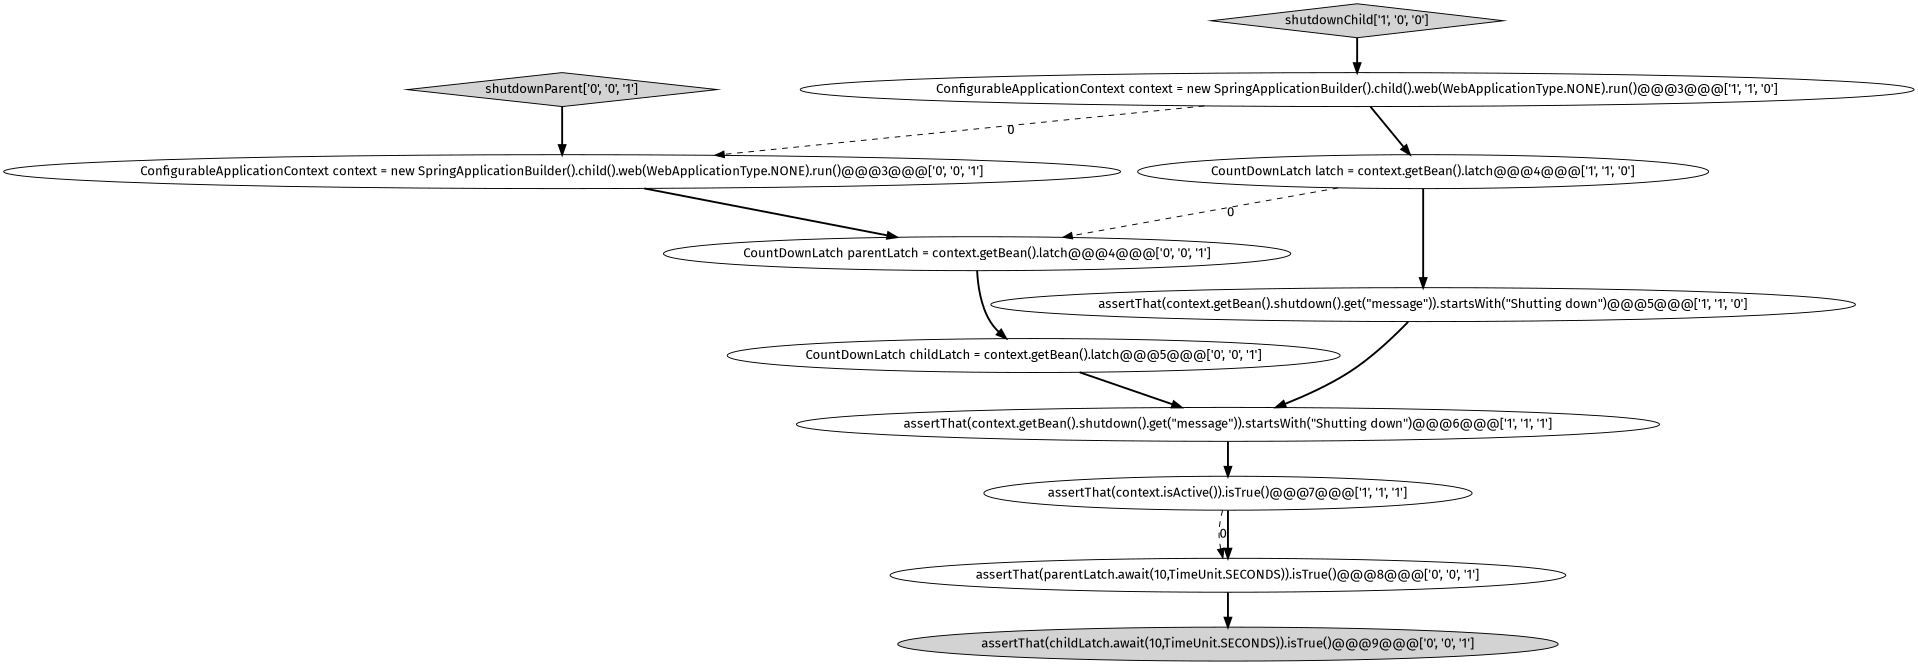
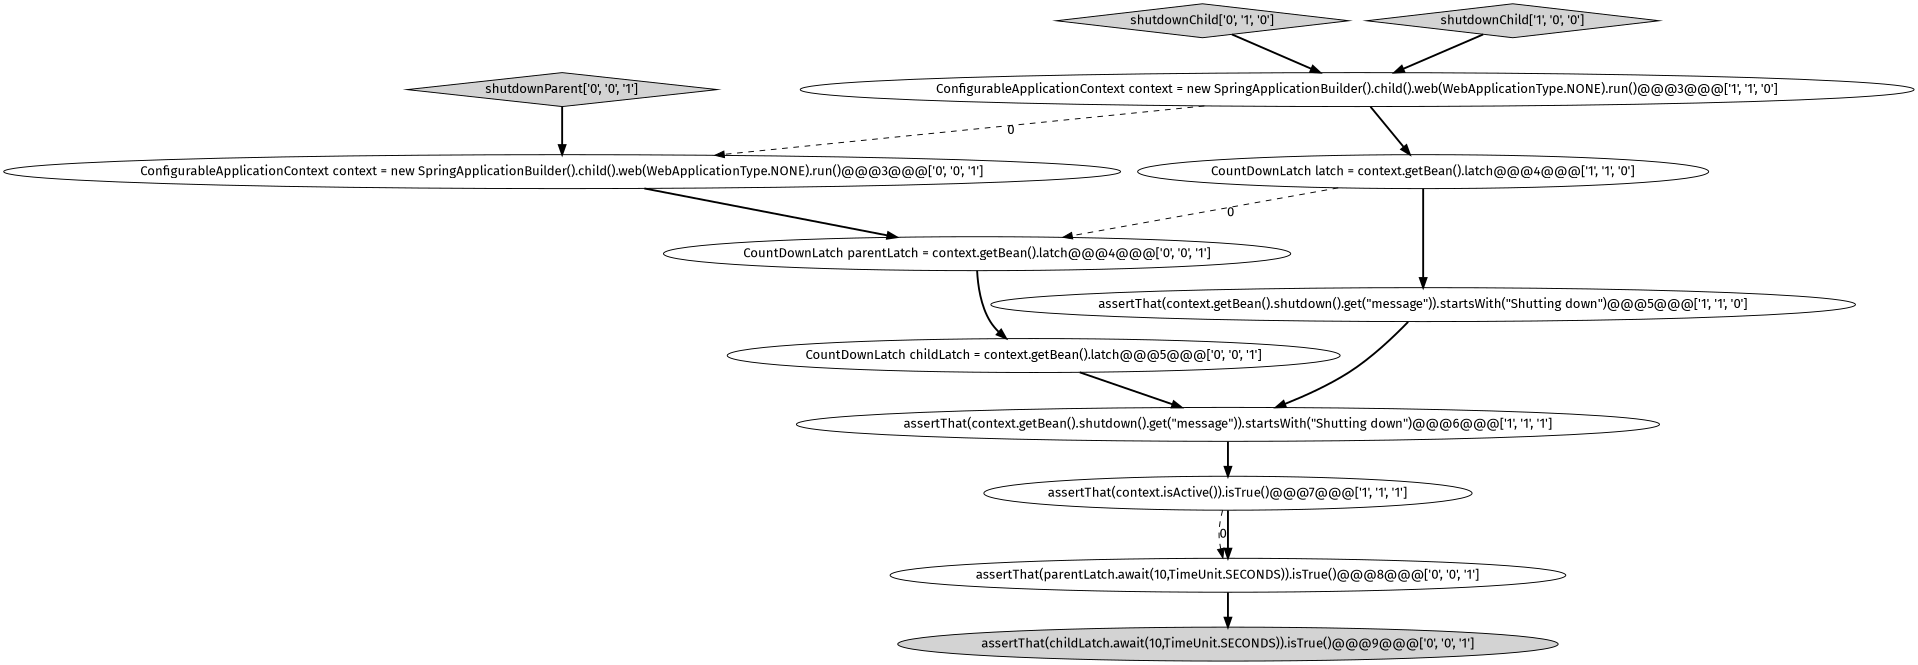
node "shutdownChild['0', '1', '0']": added
